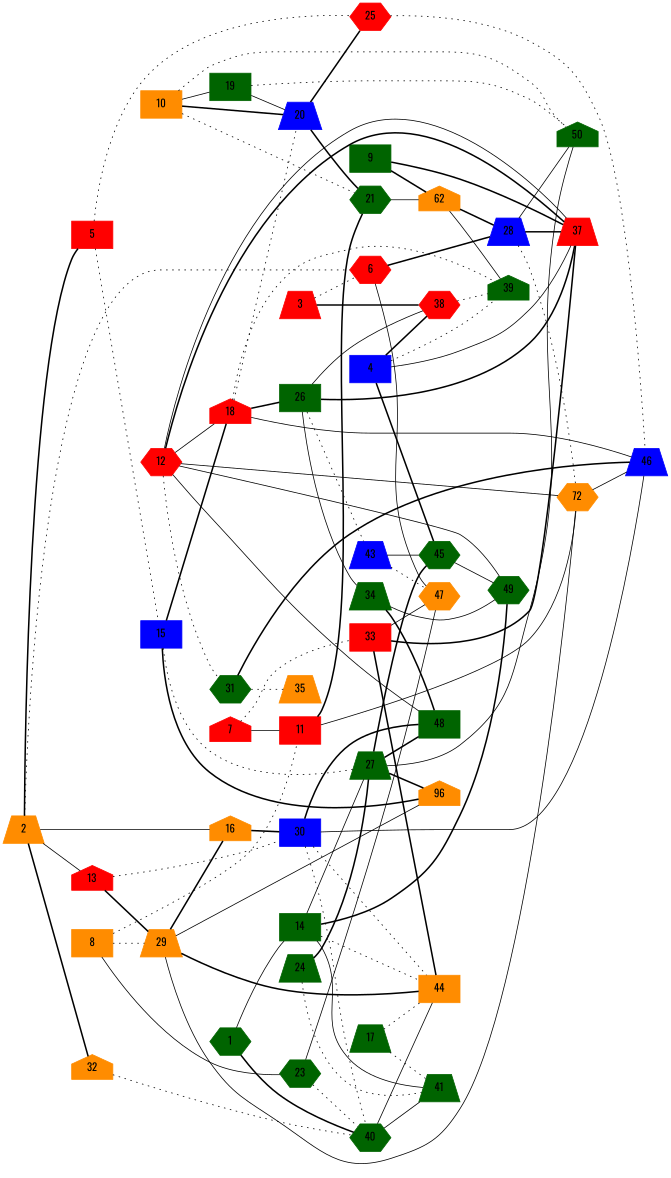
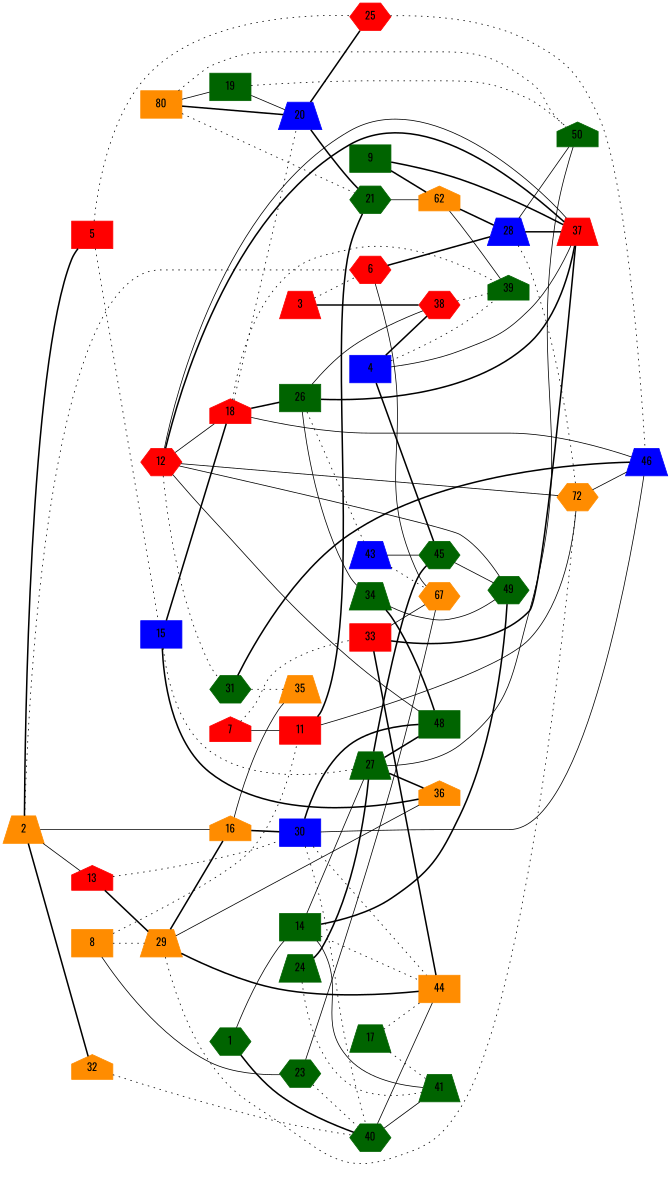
node "10": label "10" -> "80"
node "47": label "47" -> "67"
edge "35" -- "16": added
node "96": label "96" -> "36"
edge "72" -- "29": style solid -> dotted
